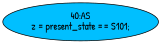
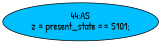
node "40:AS z = present_state == S101;": label "40:AS z = present_state == S101;" -> "44:AS z = present_state == S101;"
